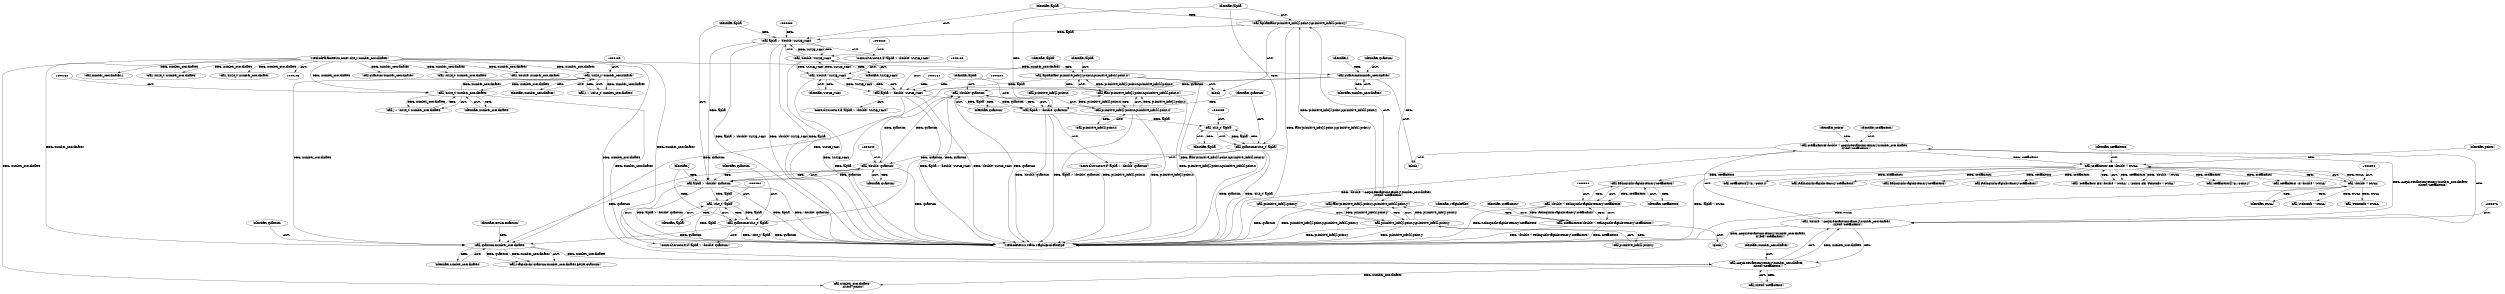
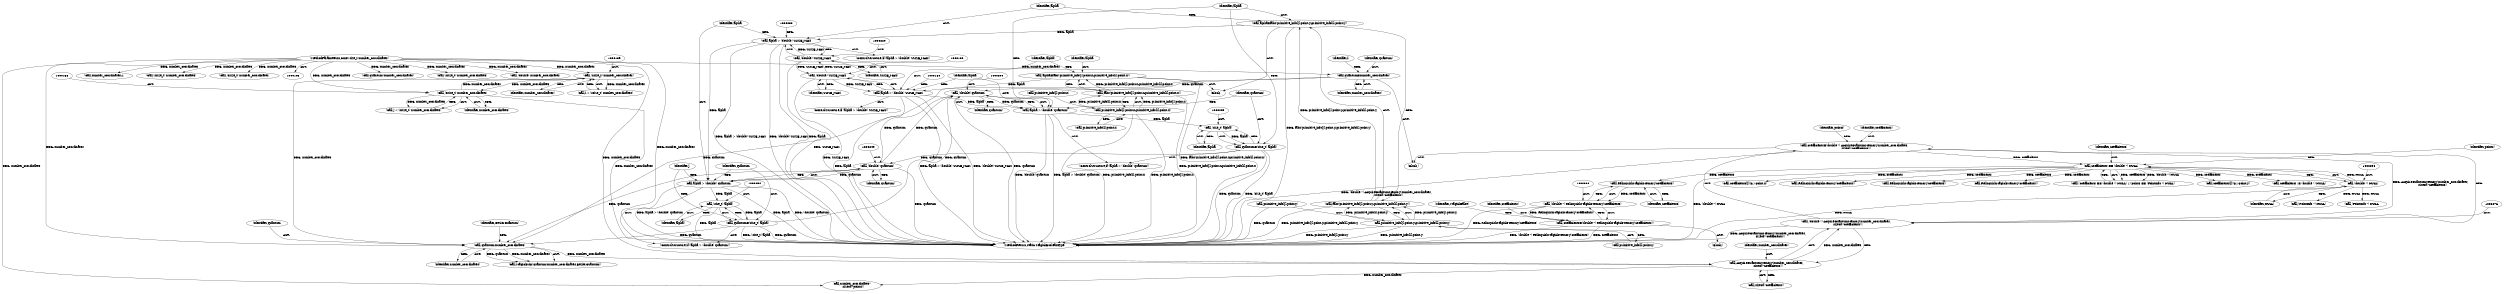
edge "(Identifier,NULL)" -> "(Call,(double *) NULL)": label "CFG: " -> "AST: "
edge "(Call,coefficients == (double *) NULL)" -> "(MethodReturn,static MagickBooleanType)": label "DDG: (alpha *) NULL" -> "DDG: (double *) NULL"
